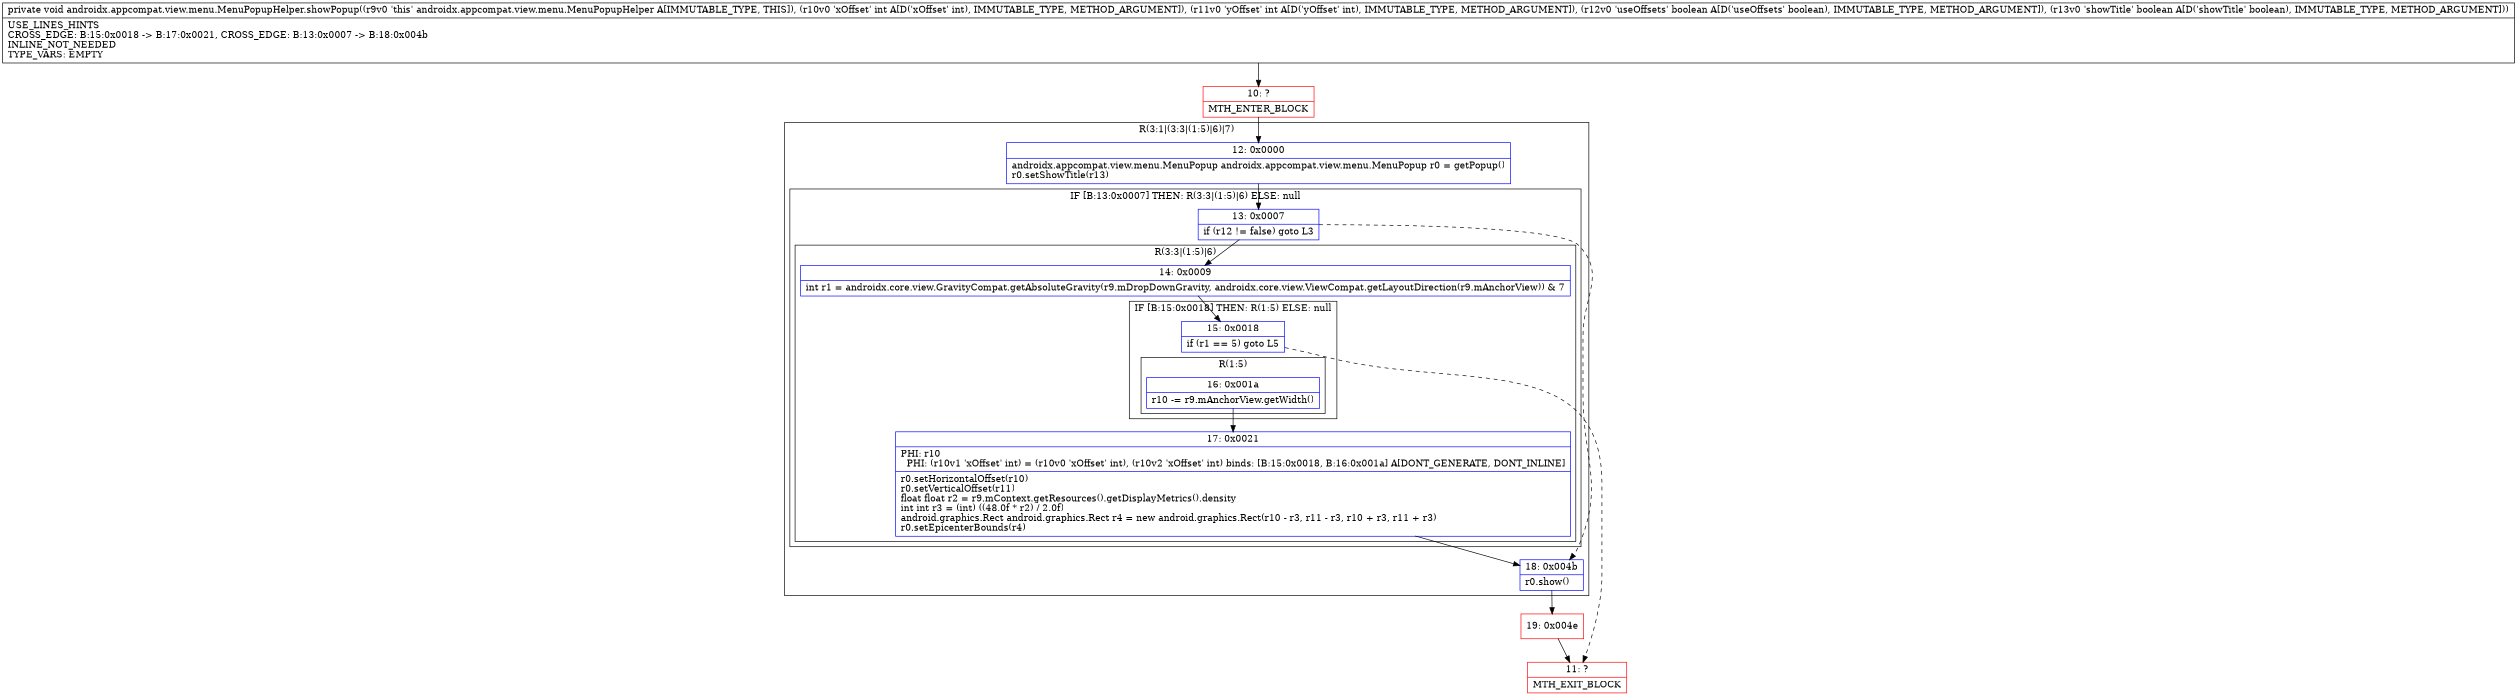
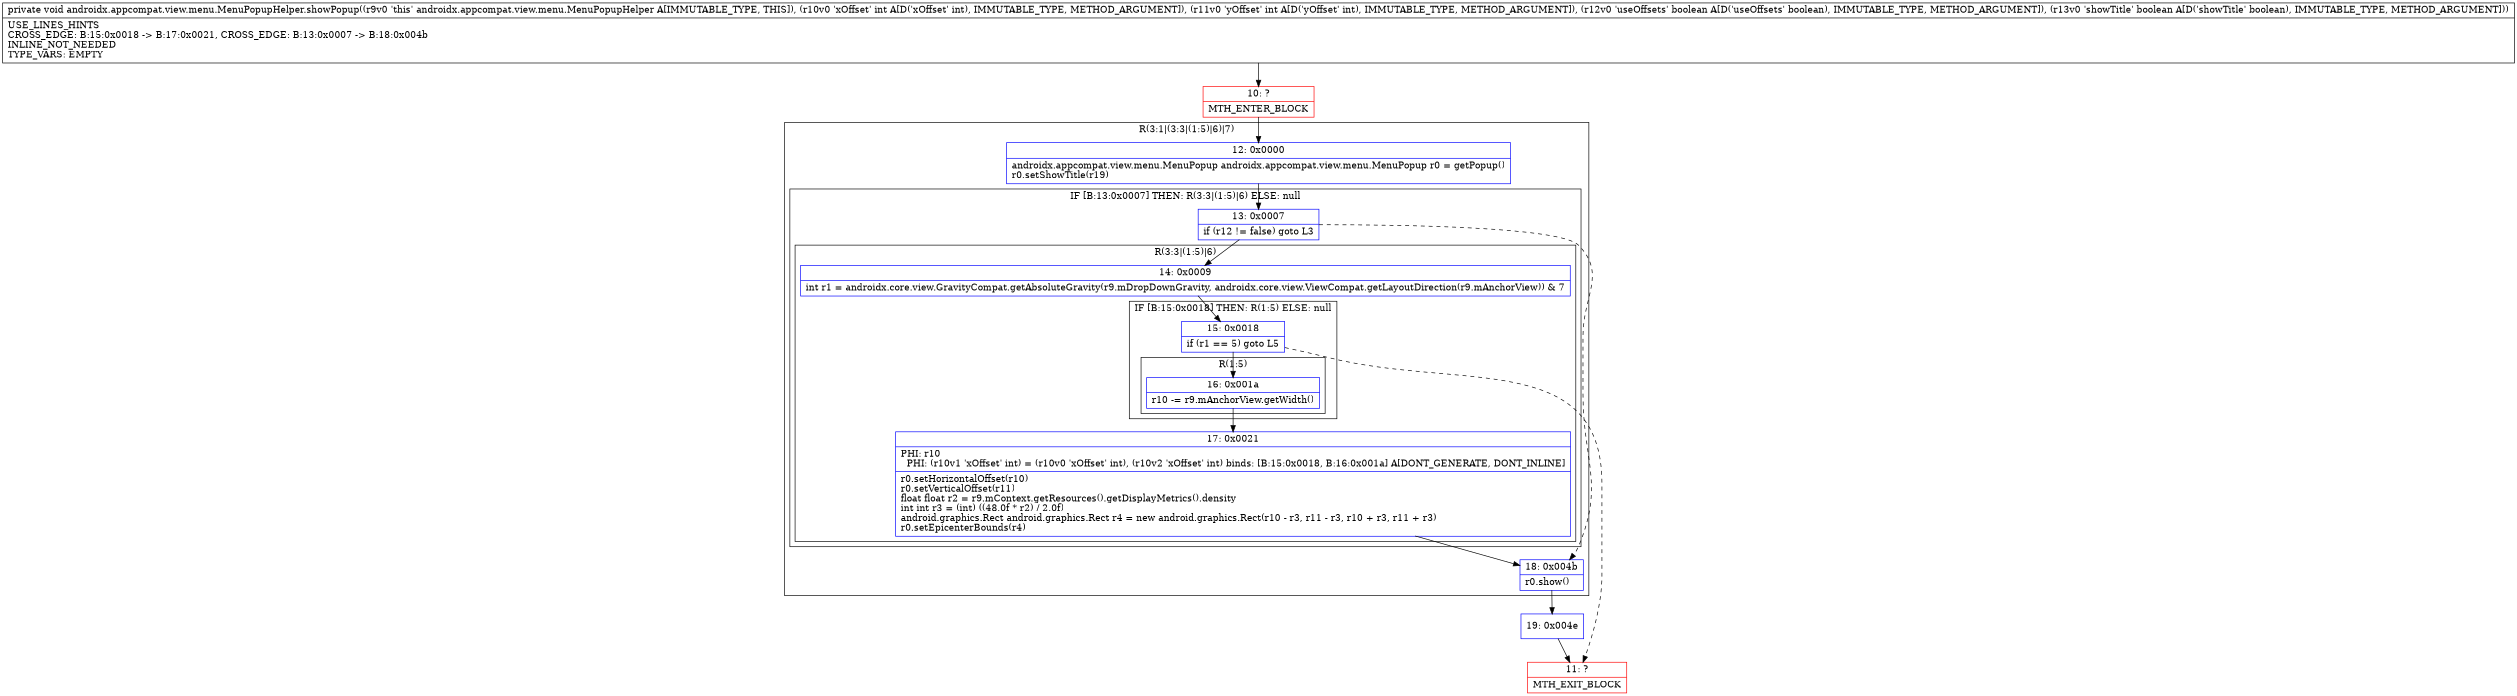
node "12: 0x0000": text "r0.setShowTitle(r13)" -> "r0.setShowTitle(r19)"
edge "15: 0x0018" -> "16: 0x001a": added
node "19: 0x004e": color red -> blue
